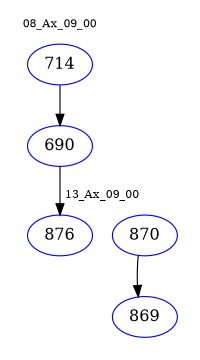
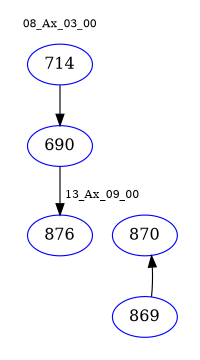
cluster "08_Ax_09_00": label "08_Ax_09_00" -> "08_Ax_03_00"
edge "870" -> "869": reversed
